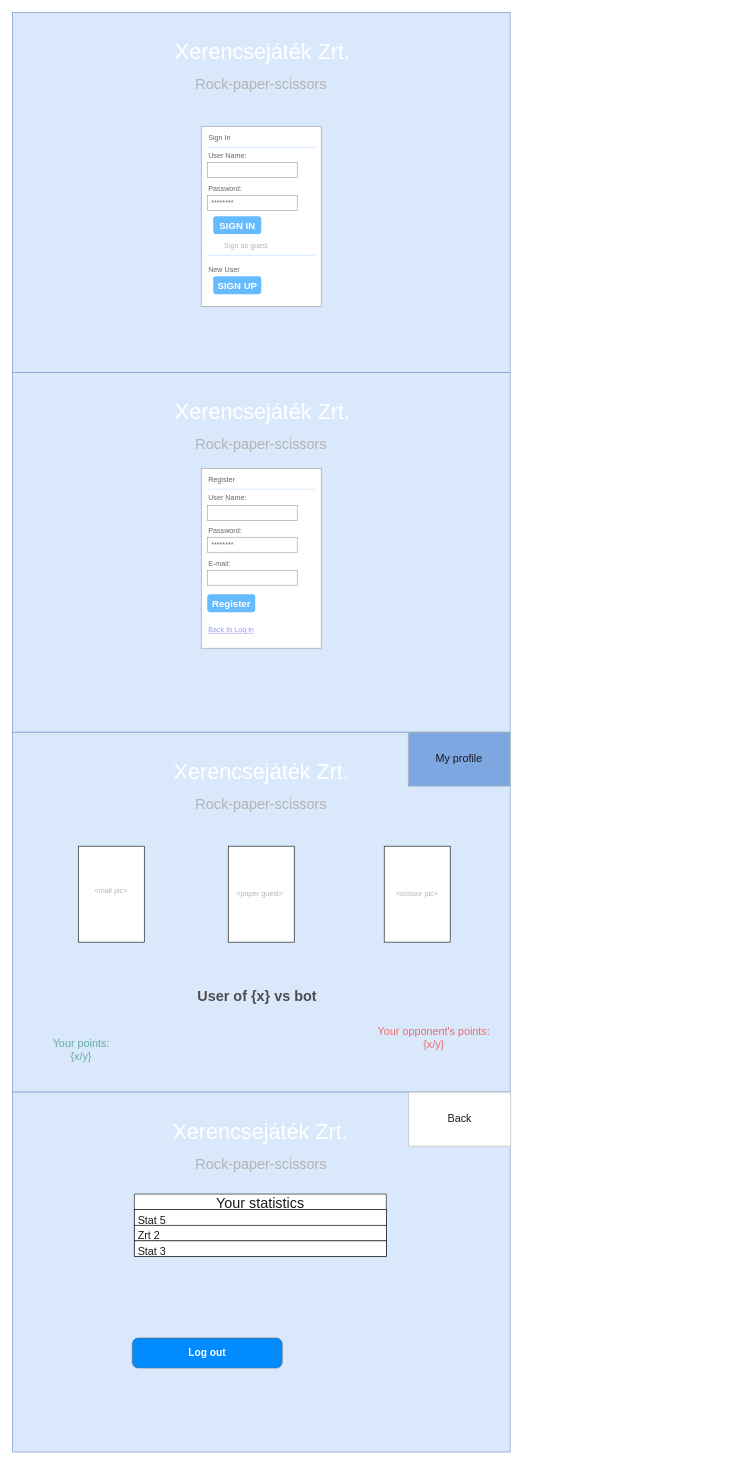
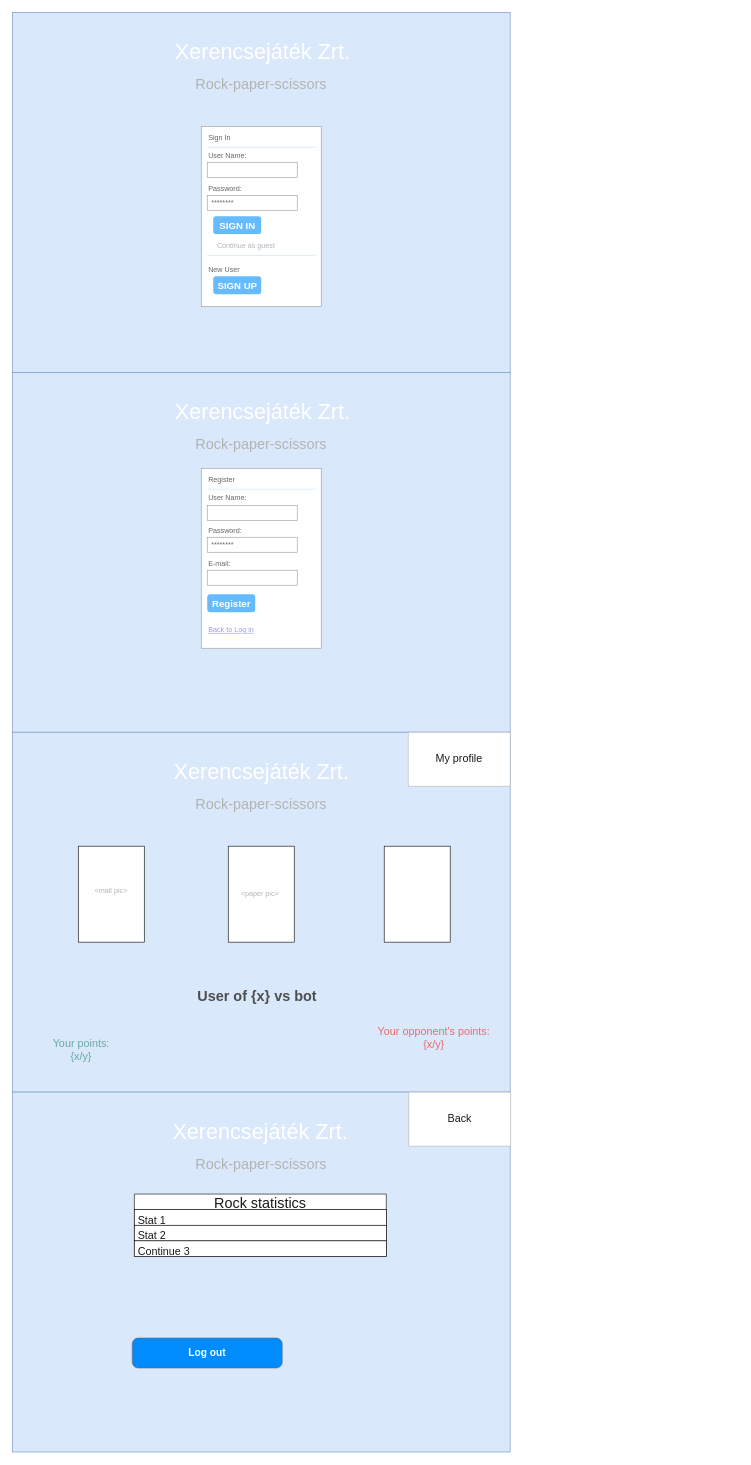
node "Sign as guest": label "Sign as guest" -> "Continue as guest"
node "My profile": fillcolor #7ea6e0 -> #ffffff
node "<paper guest>": label "<paper guest>" -> "<paper pic>"
node "<scissor pic>": removed
node "Your statistics": label "Your statistics" -> "Rock statistics"
node "Stat 5": label "Stat 5" -> "Stat 1"
node "Zrt 2": label "Zrt 2" -> "Stat 2"
node "Stat 3": label "Stat 3" -> "Continue 3"
